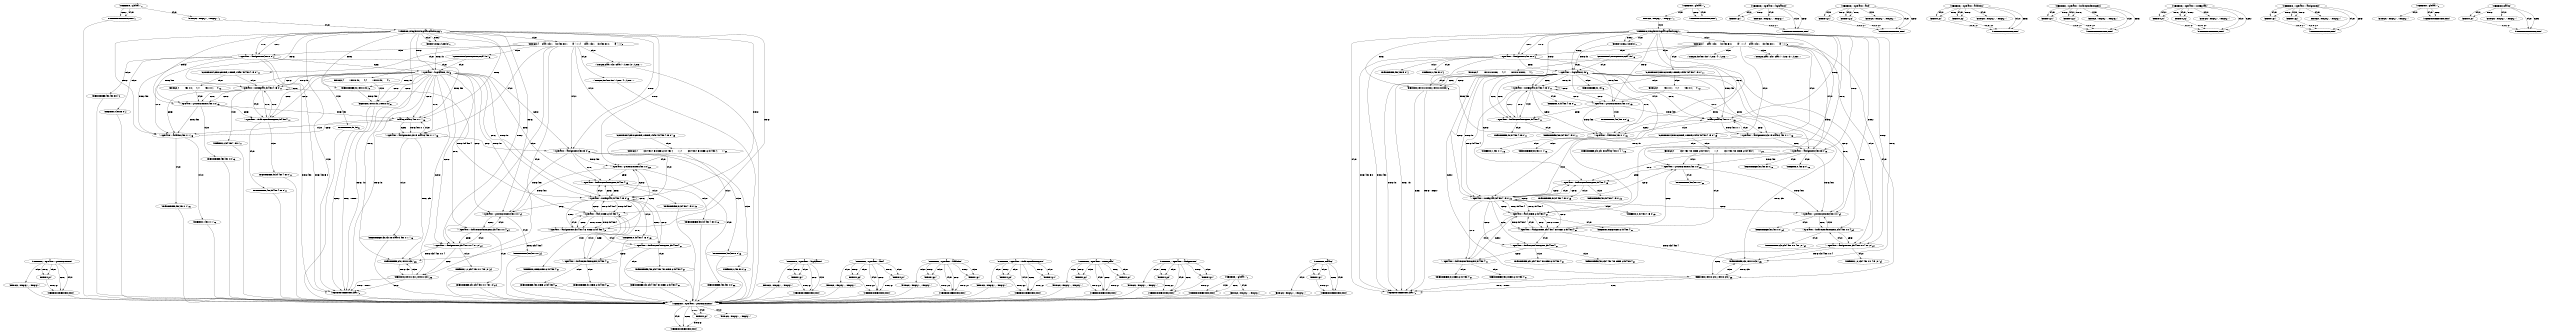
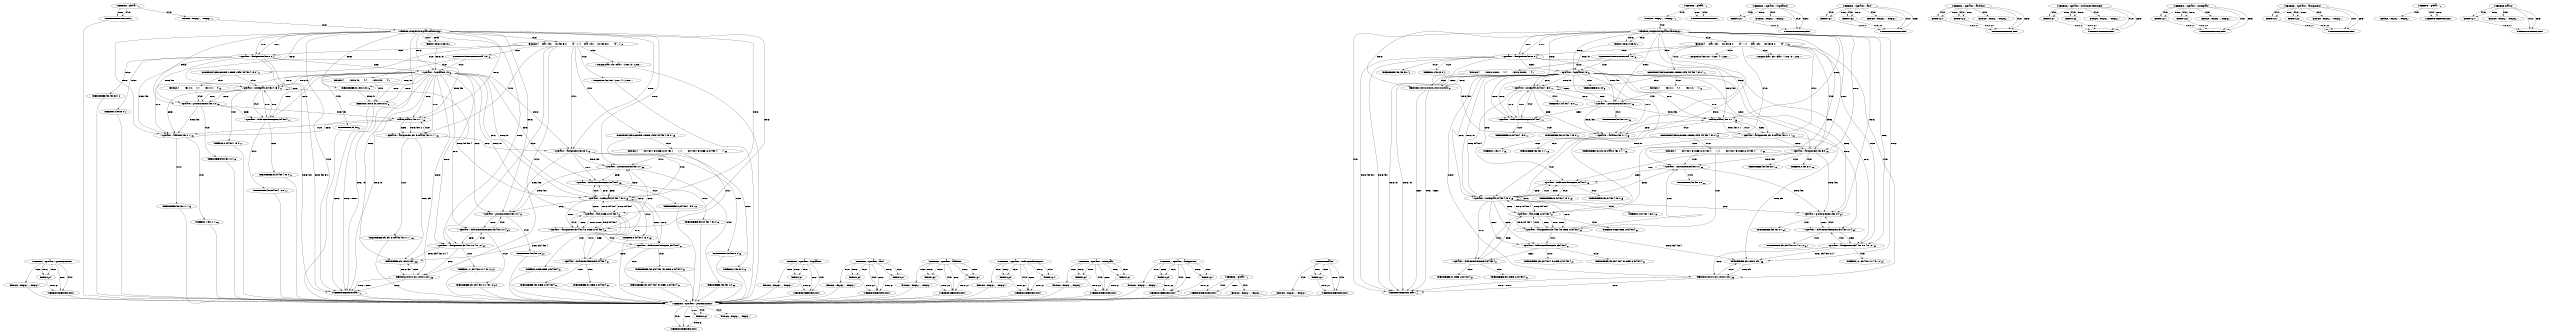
edge "(IDENTIFIER,in,return in;)" -> "(RETURN,return in;,return in;)": label "DDG: len" -> "DDG: in"
